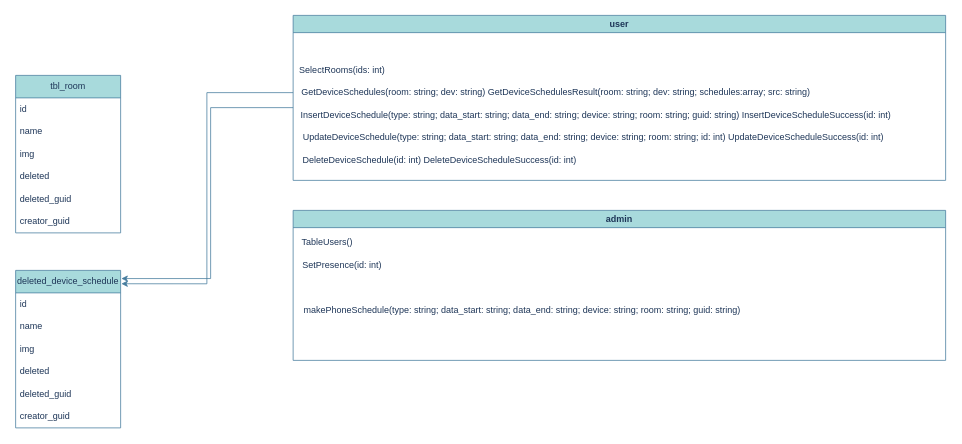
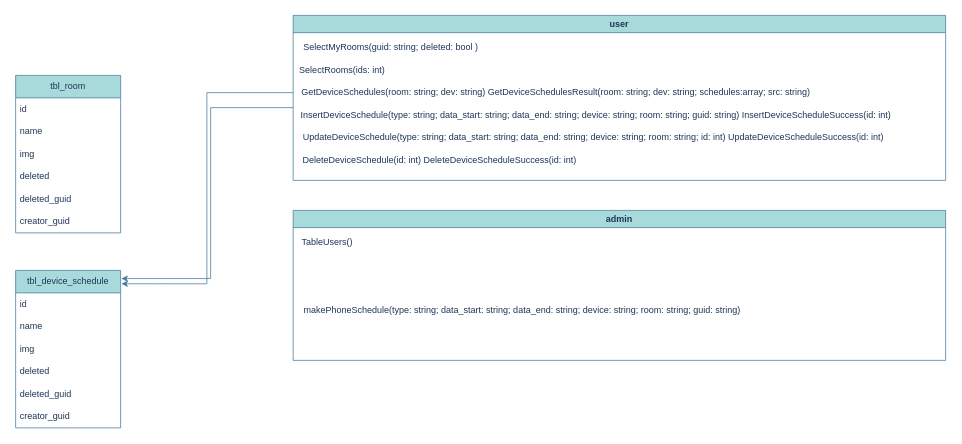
node "SelectMyRooms(guid: string; deleted: bool )": added
node "SetPresence(id: int)": removed
node "deleted_device_schedule": label "deleted_device_schedule" -> "tbl_device_schedule"
